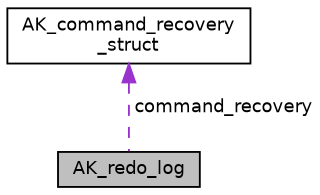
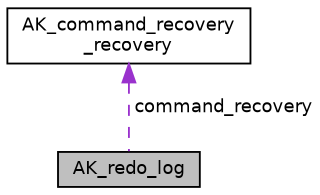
node "AK_command_recovery _struct": label "AK_command_recovery _struct" -> "AK_command_recovery _recovery"
